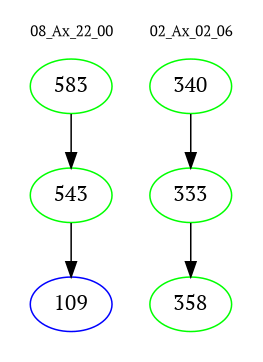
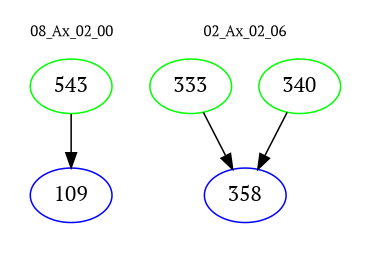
cluster "08_Ax_22_00": label "08_Ax_22_00" -> "08_Ax_02_00"
node "583": removed
edge "340" -> "333": now "340" -> "358"
node "358": color green -> blue
